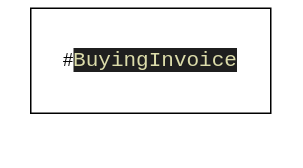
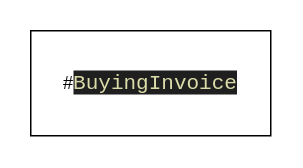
node "#BuyingInvoice": moved (151, 61) -> (151, 83)
